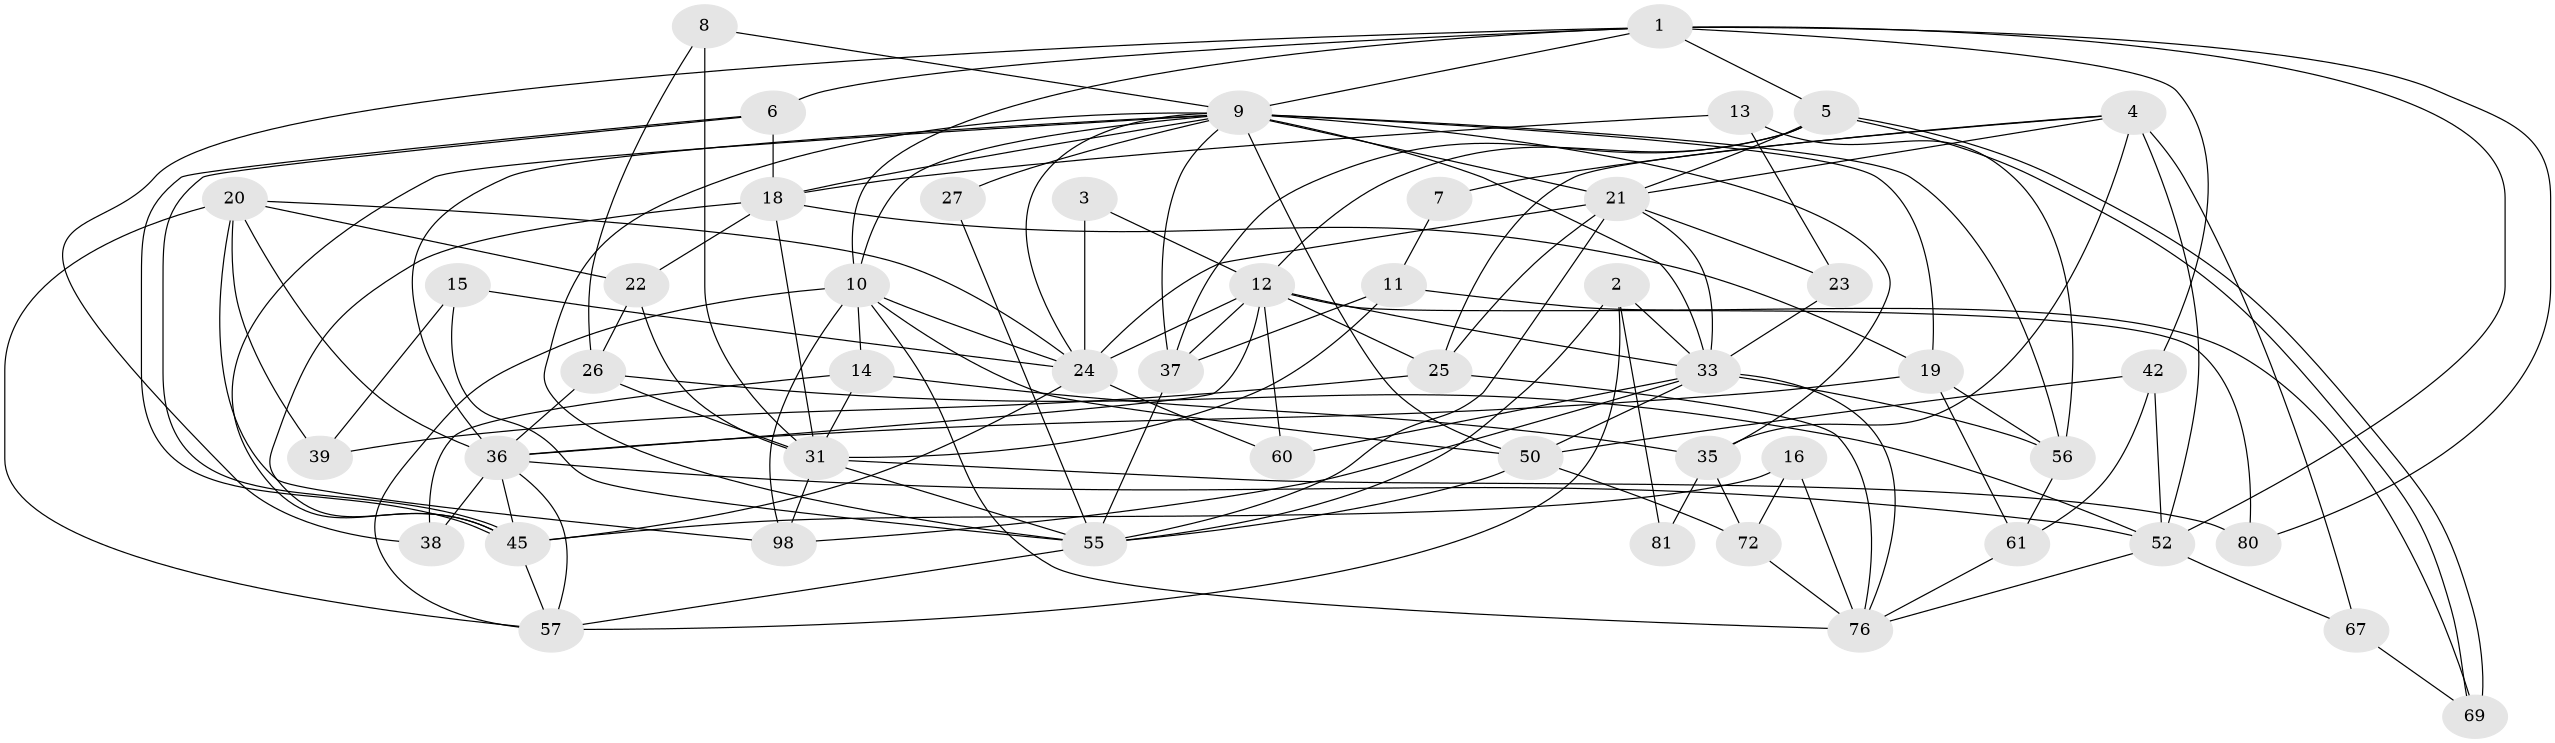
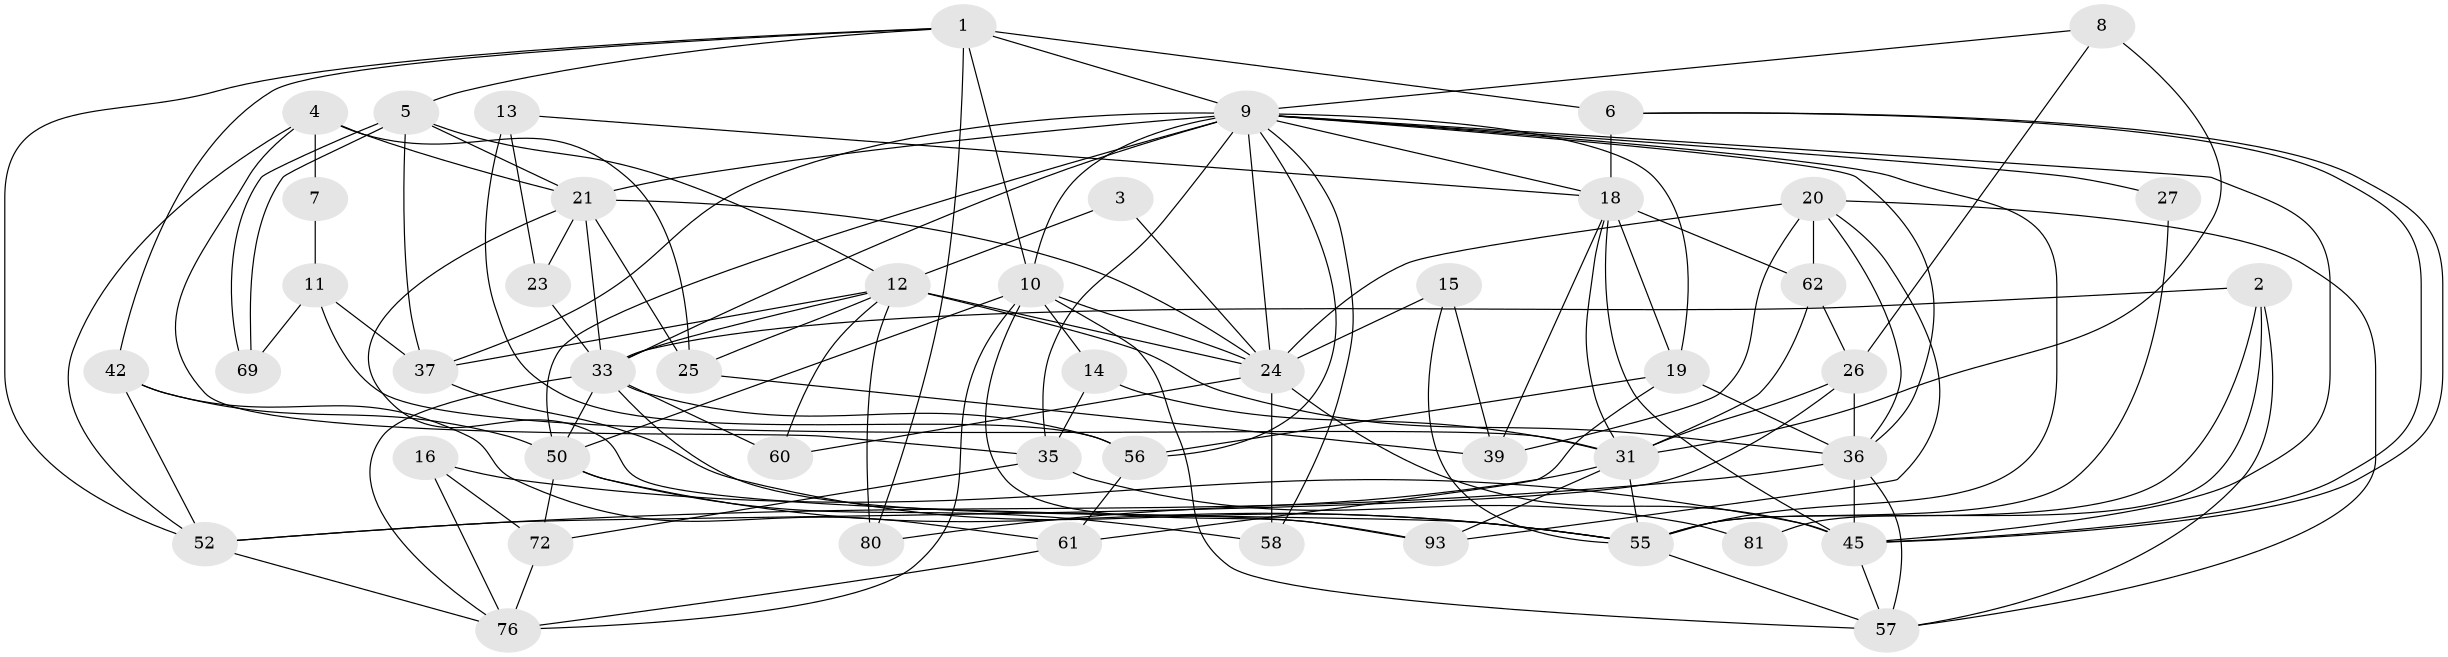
node "22": label "22" -> "62"
edge "18" -- "39": added
edge "25" -- "76": removed
node "38": removed
node "98": label "98" -> "93"
node "58": added
node "67": removed
